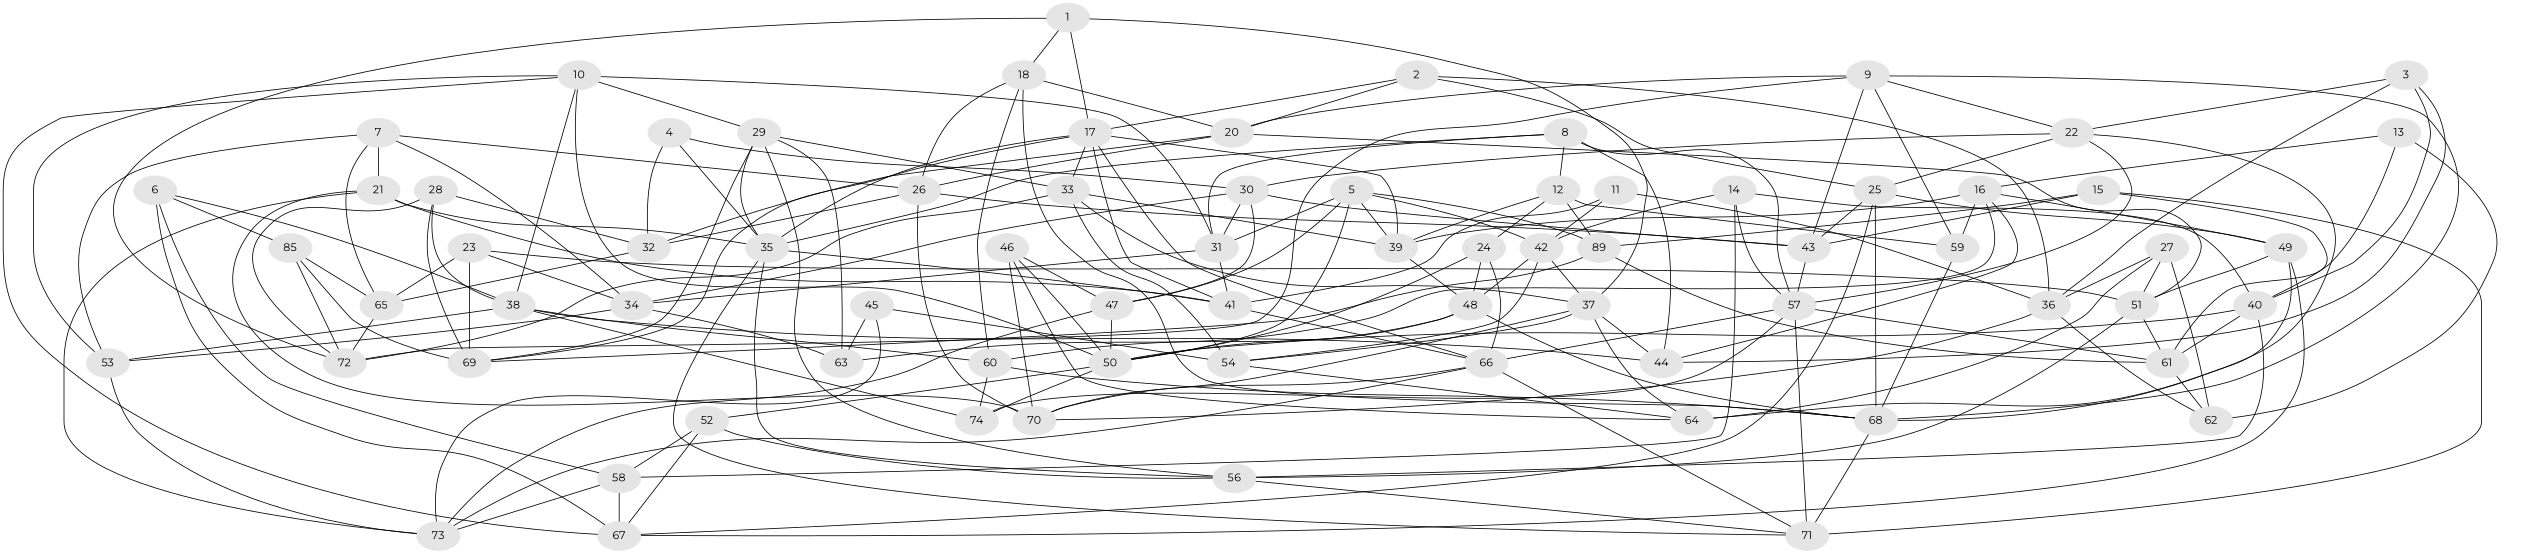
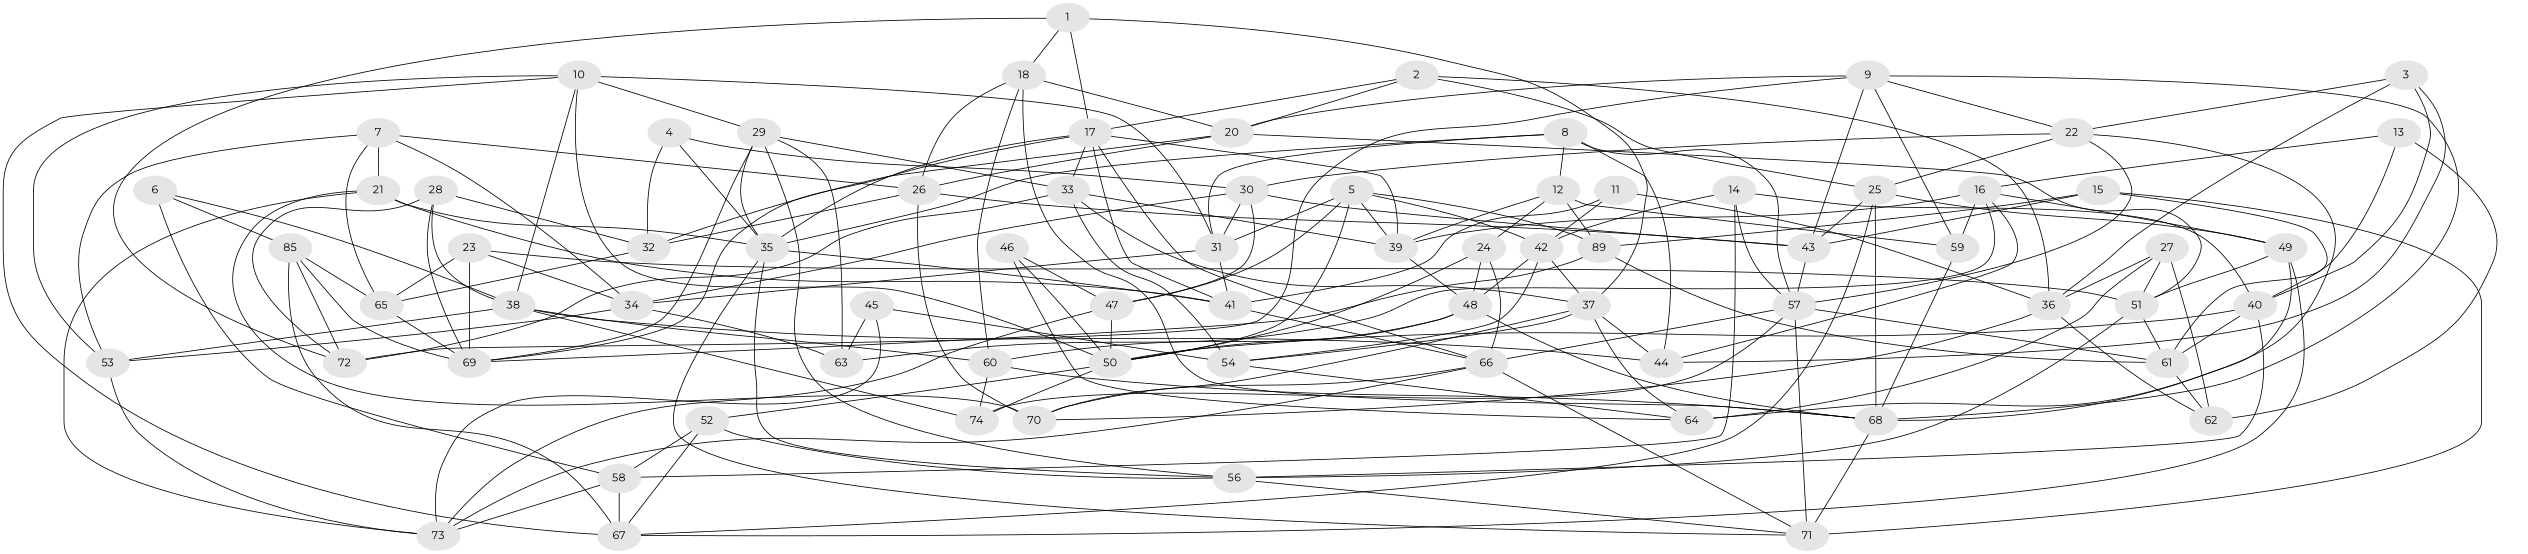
edge "46" -- "70": removed
edge "65" -- "72": now "65" -- "69"
edge "6" -- "67": now "85" -- "67"
